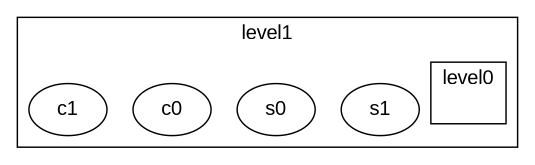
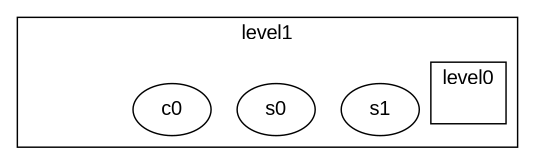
node "c1": removed
